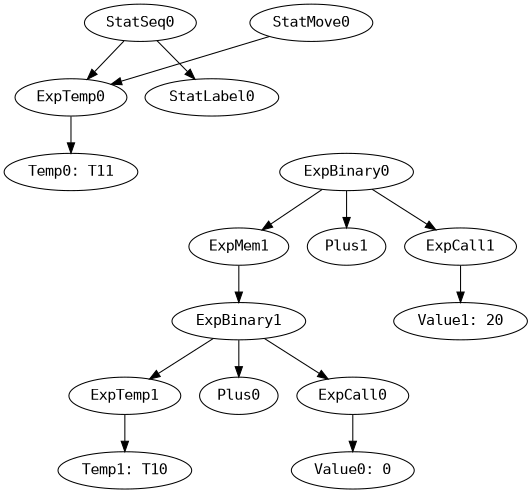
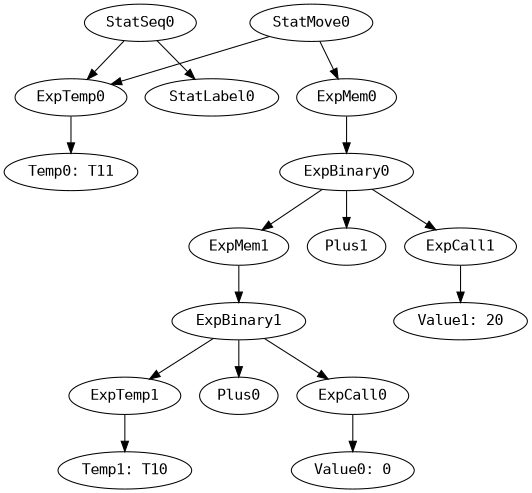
node "ExpMem0": added
